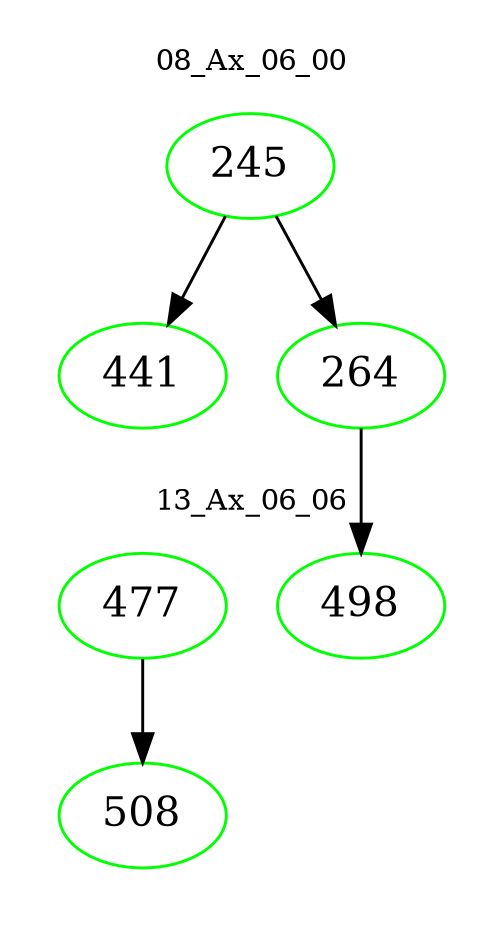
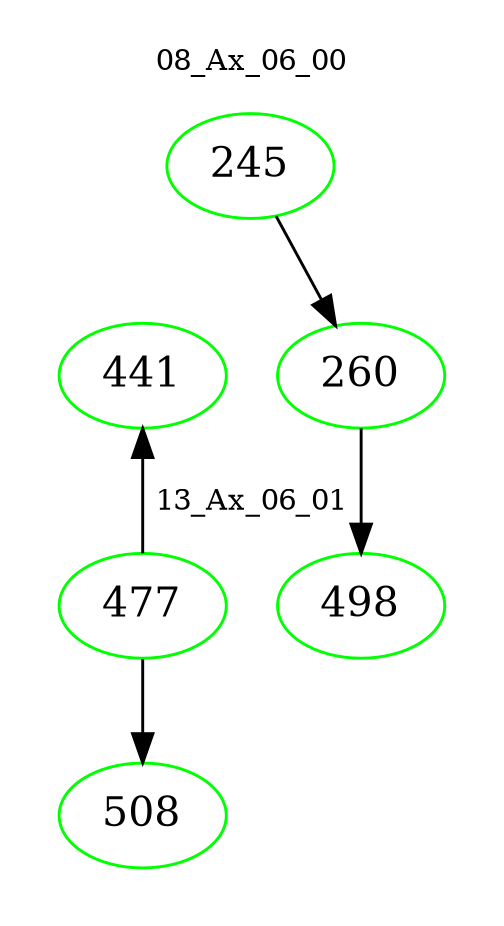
edge "245" -> "441": now "477" -> "441"
node "264": label "264" -> "260"
cluster "13_Ax_06_06": label "13_Ax_06_06" -> "13_Ax_06_01"
